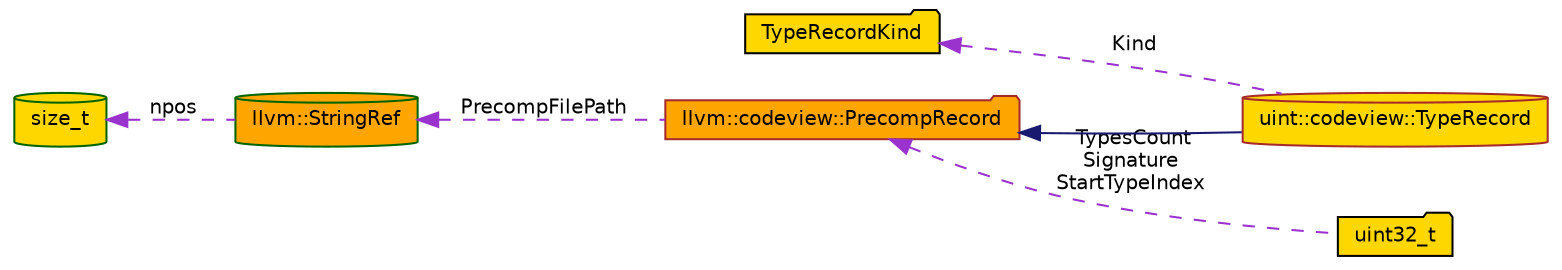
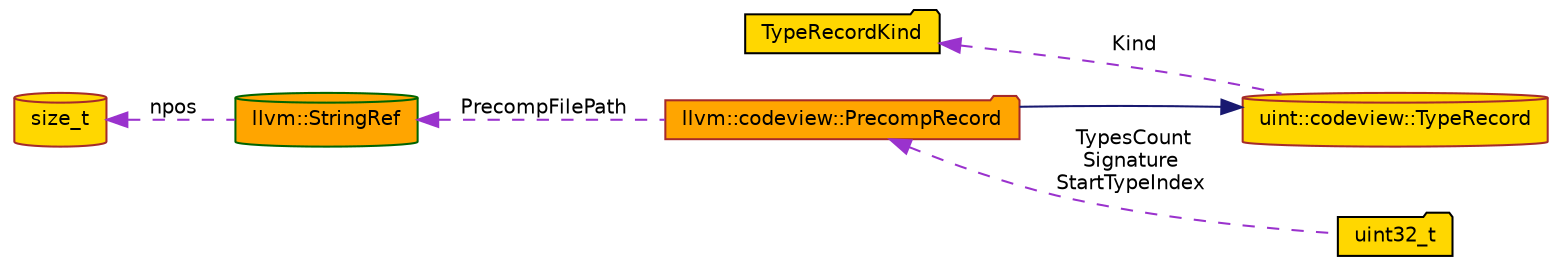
node "size_t": color darkgreen -> brown
edge "uint::codeview::TypeRecord" -> "llvm::codeview::PrecompRecord": reversed
